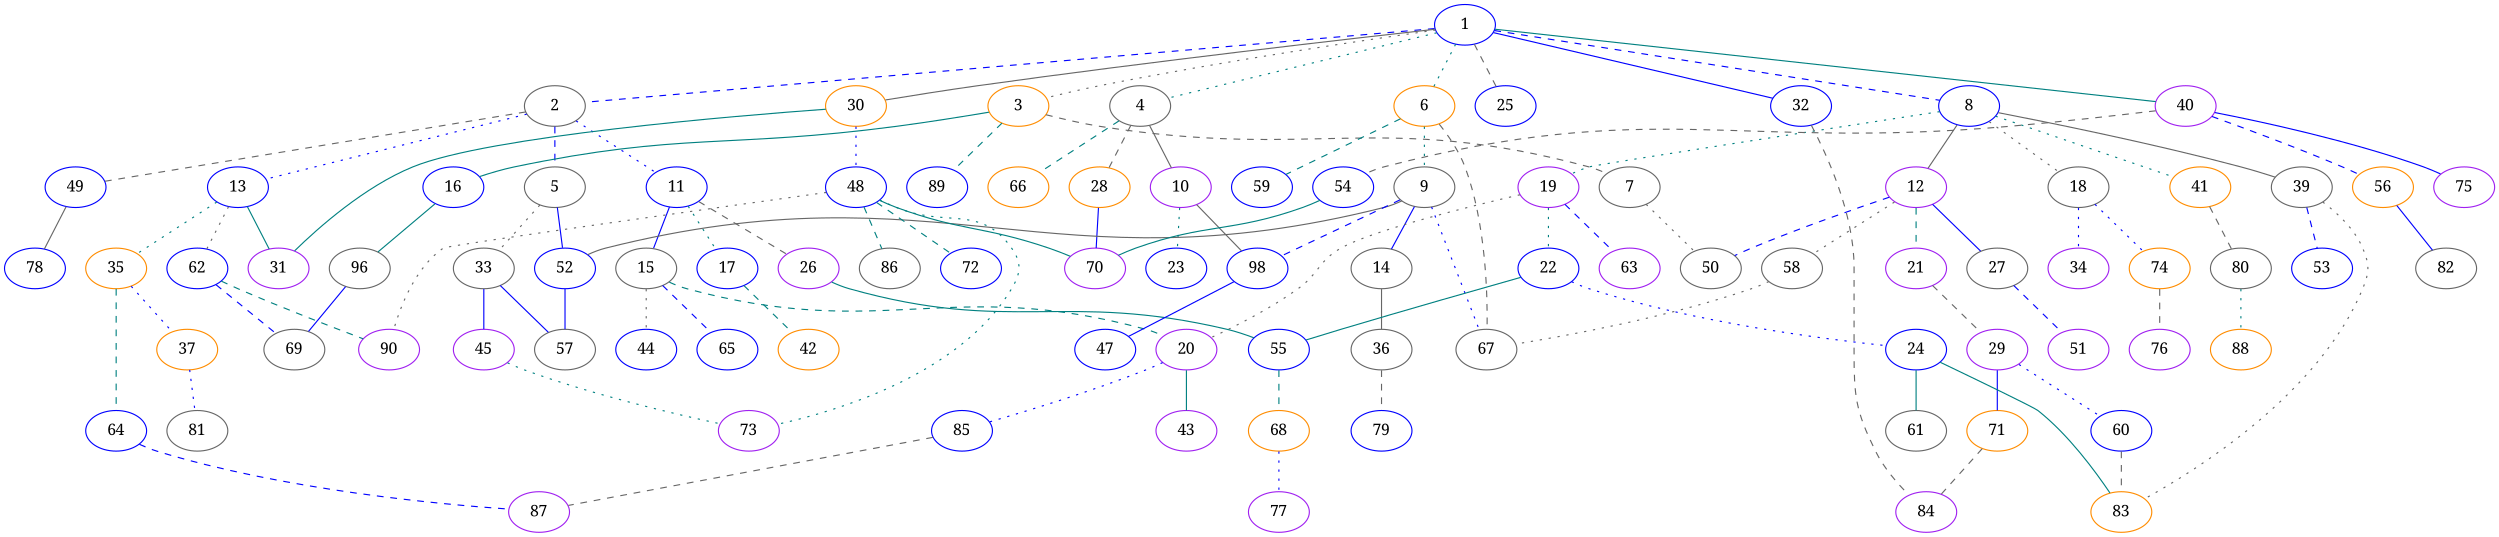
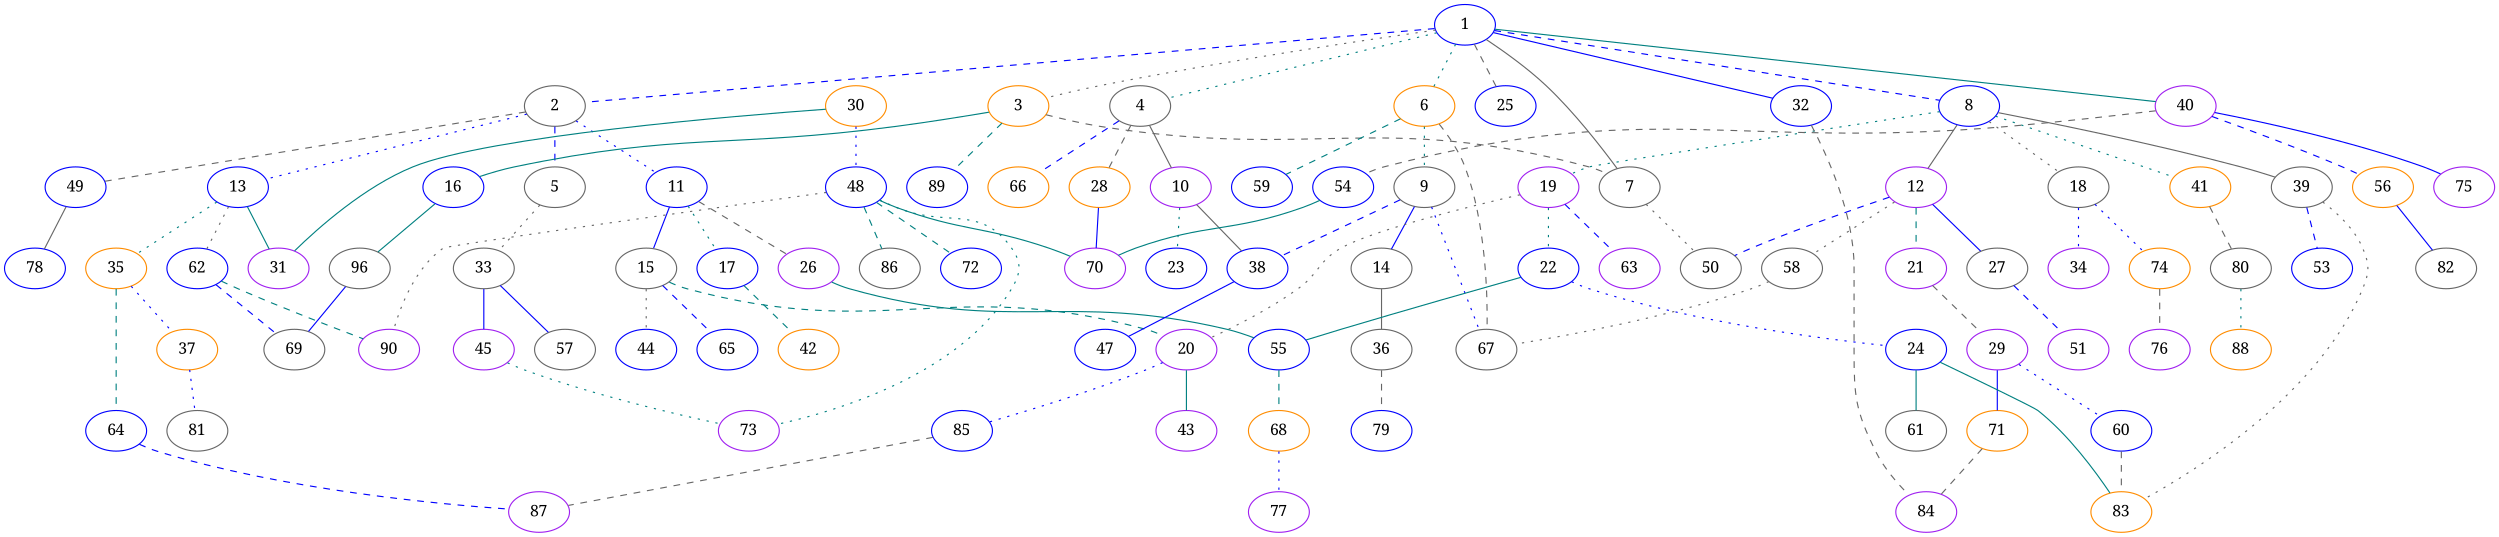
edge "1" -- "30": now "1" -- "7"
edge "4" -- "66": color teal -> blue
node "52": removed
node "98": label "98" -> "38"
